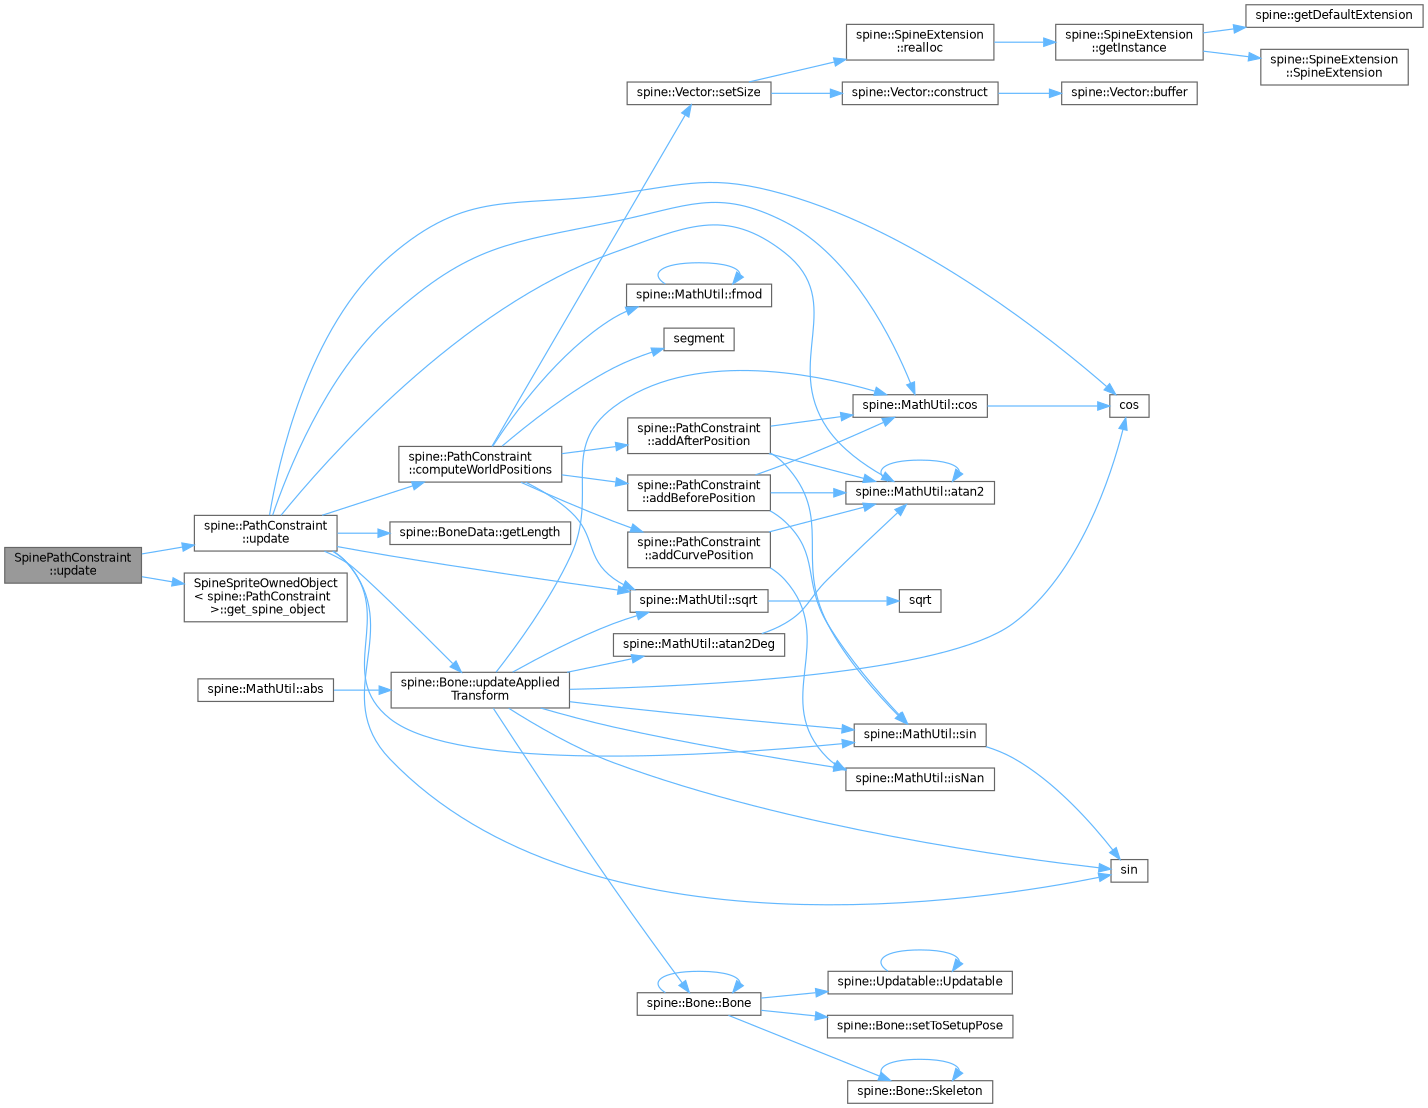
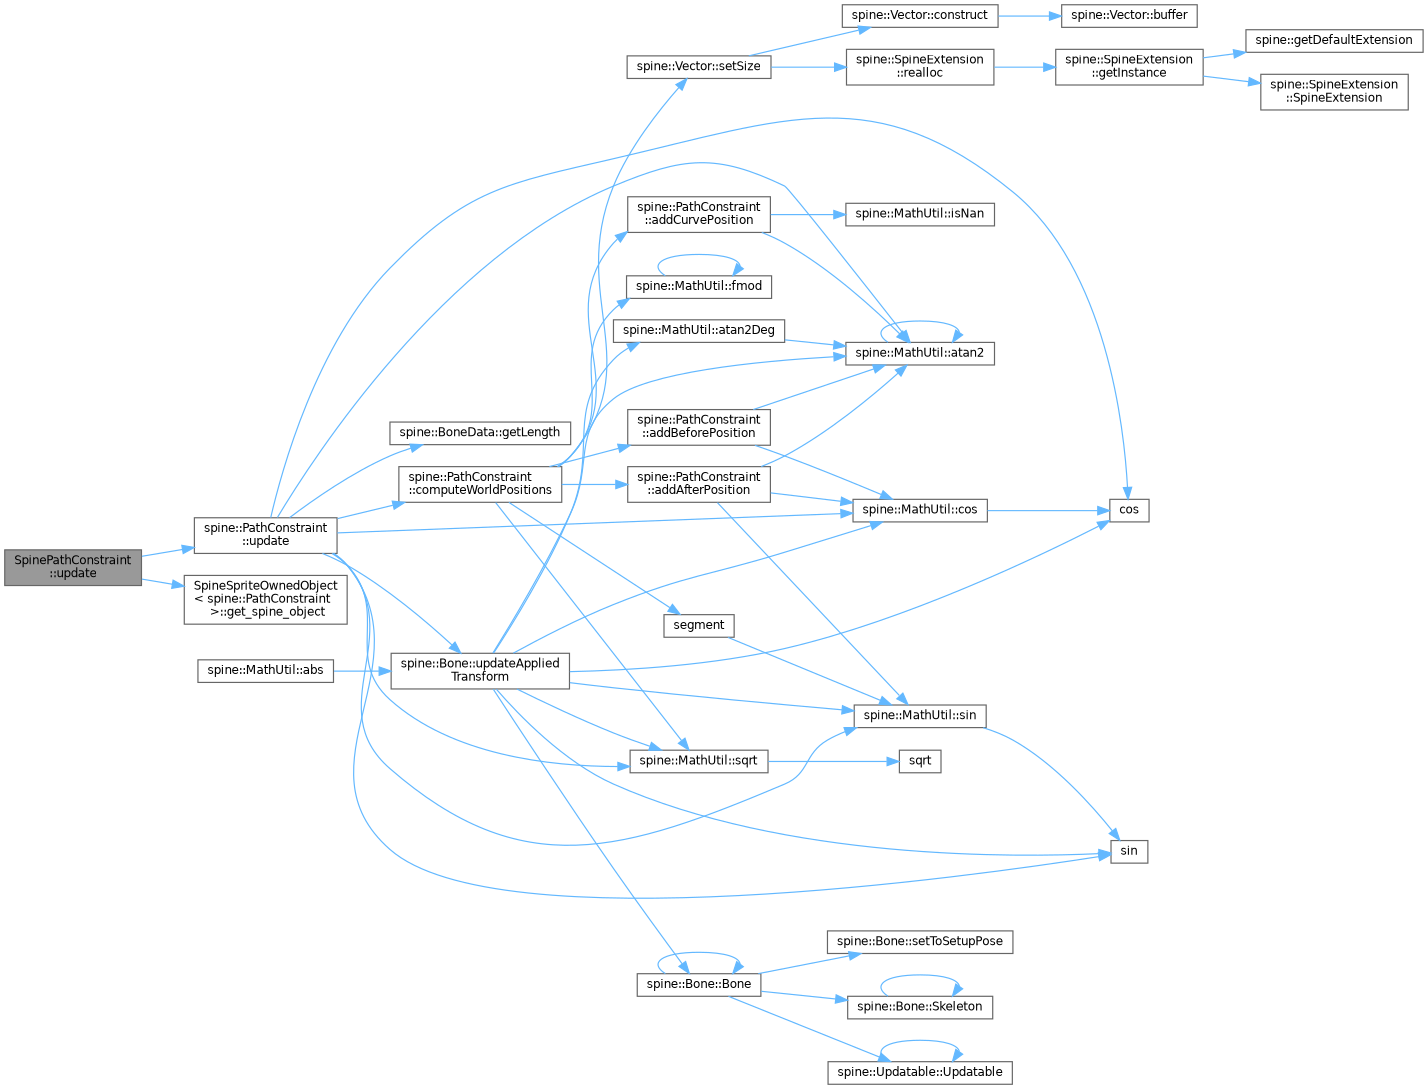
edge "spine::PathConstraint ::addBeforePosition" -> "spine::MathUtil::sin": now "segment" -> "spine::MathUtil::sin"
edge "spine::Bone::updateApplied Transform" -> "spine::MathUtil::isNan": now "spine::Bone::updateApplied Transform" -> "spine::MathUtil::atan2"
